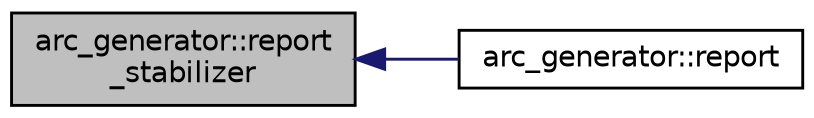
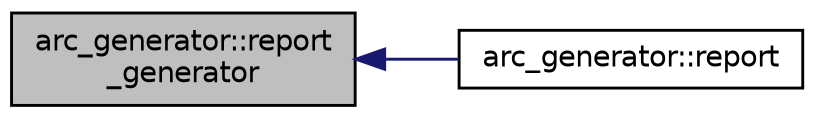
node "arc_generator::report _stabilizer": label "arc_generator::report _stabilizer" -> "arc_generator::report _generator"
